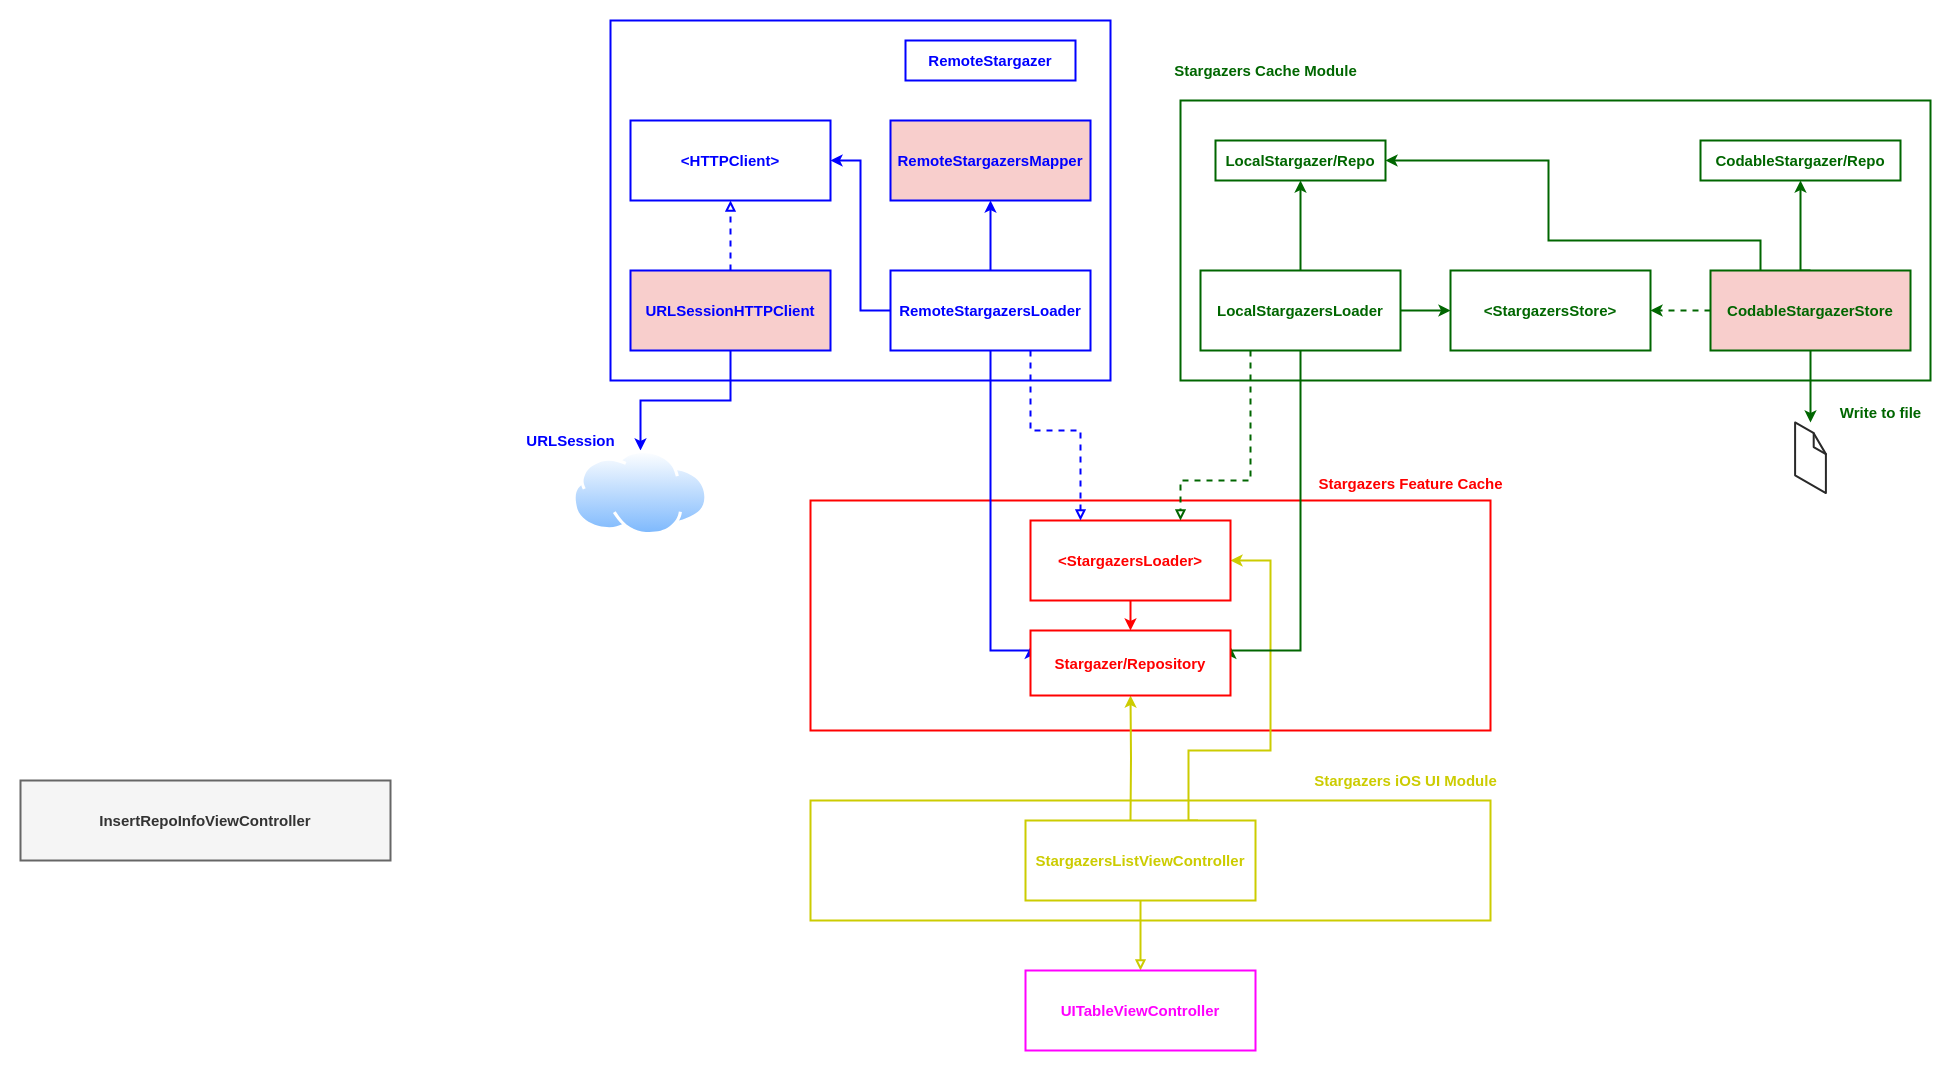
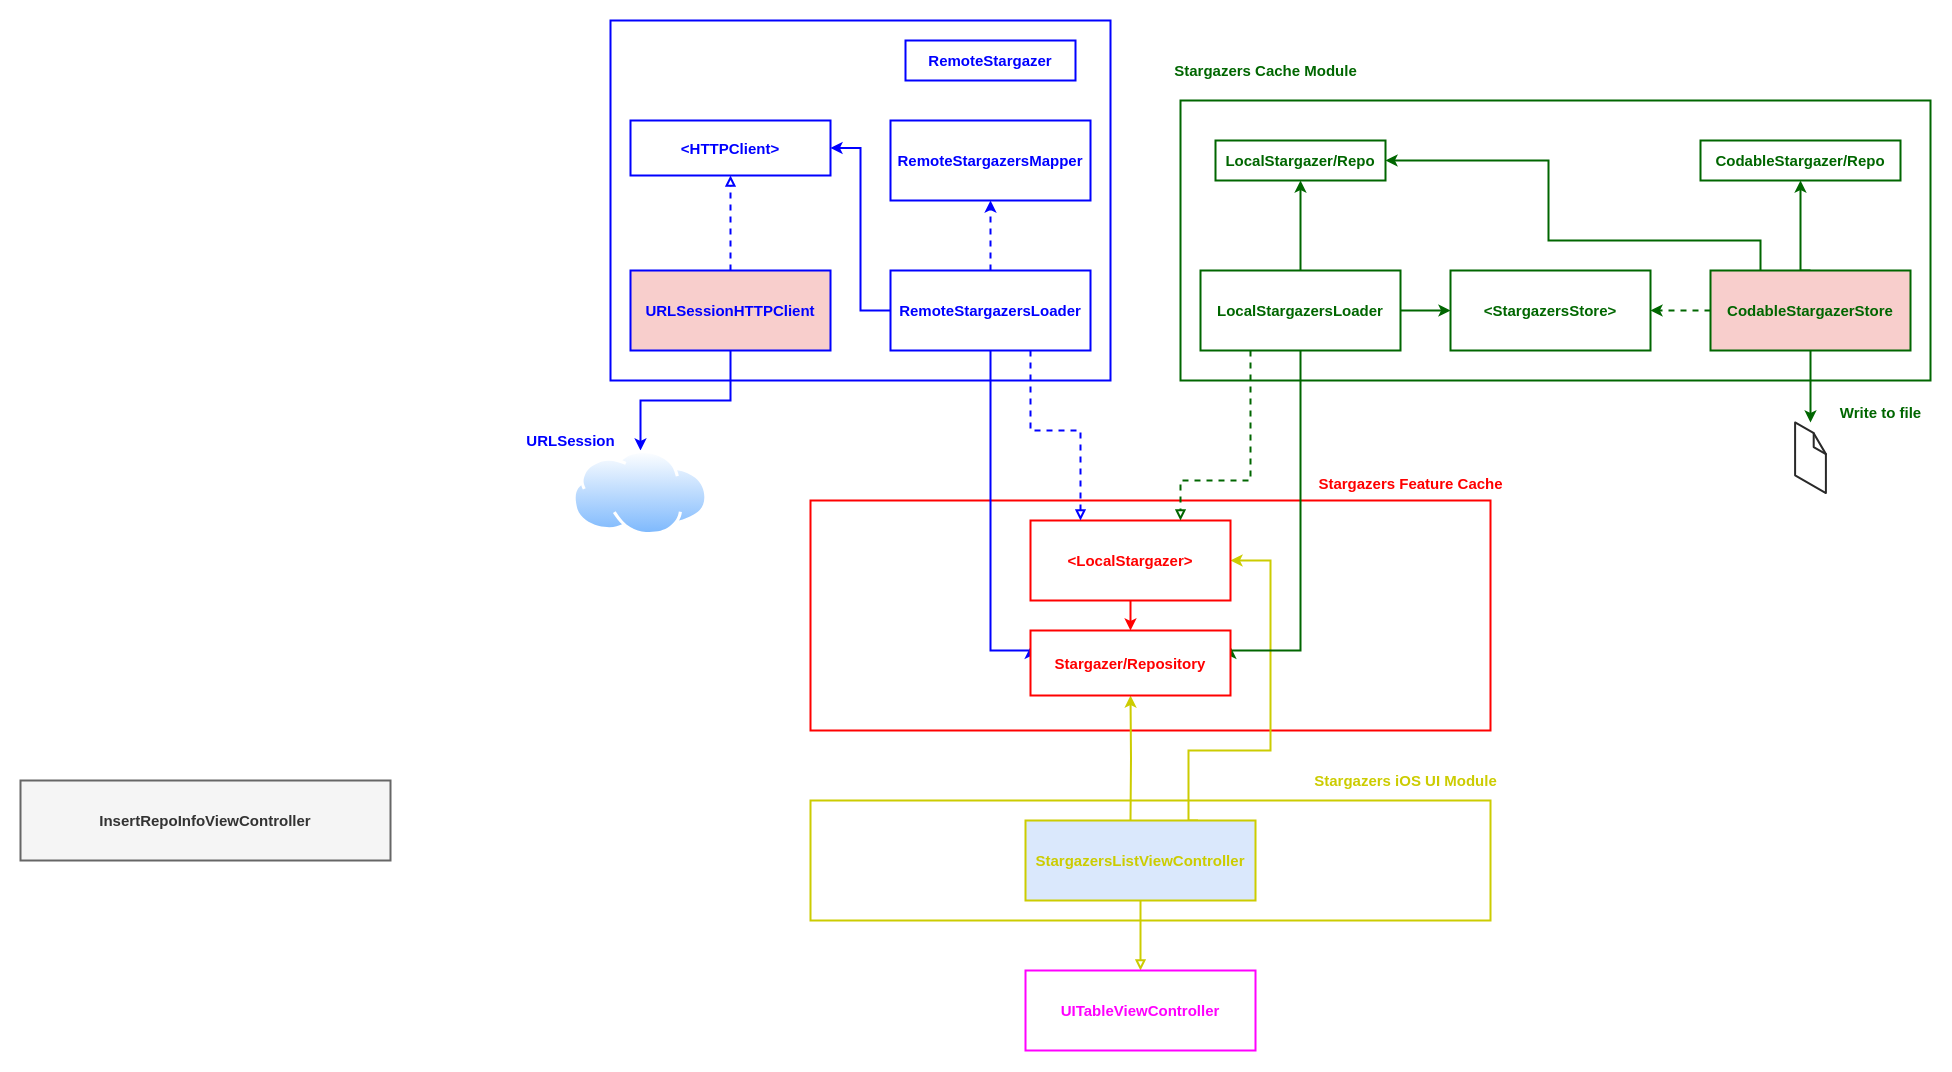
node "<HTTPClient>": size 200x80 -> 200x55
node "RemoteStargazersMapper": fillcolor #f8cecc -> #ffffff
edge "RemoteStargazersLoader" -> "RemoteStargazersMapper": style solid -> dashed
node "<StargazersLoader>": label "<StargazersLoader>" -> "<LocalStargazer>"
node "StargazersListViewController": fillcolor #ffffff -> #dae8fc
